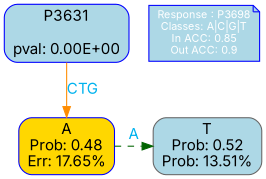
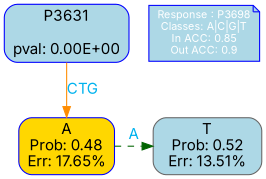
node "T Prob: 0.52 Prob: 13.51%": label "T Prob: 0.52 Prob: 13.51%" -> "T Prob: 0.52 Err: 13.51%"
